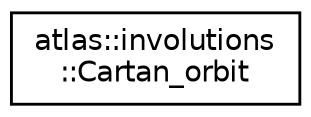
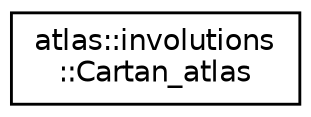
node "atlas::involutions ::Cartan_orbit": label "atlas::involutions ::Cartan_orbit" -> "atlas::involutions ::Cartan_atlas"
